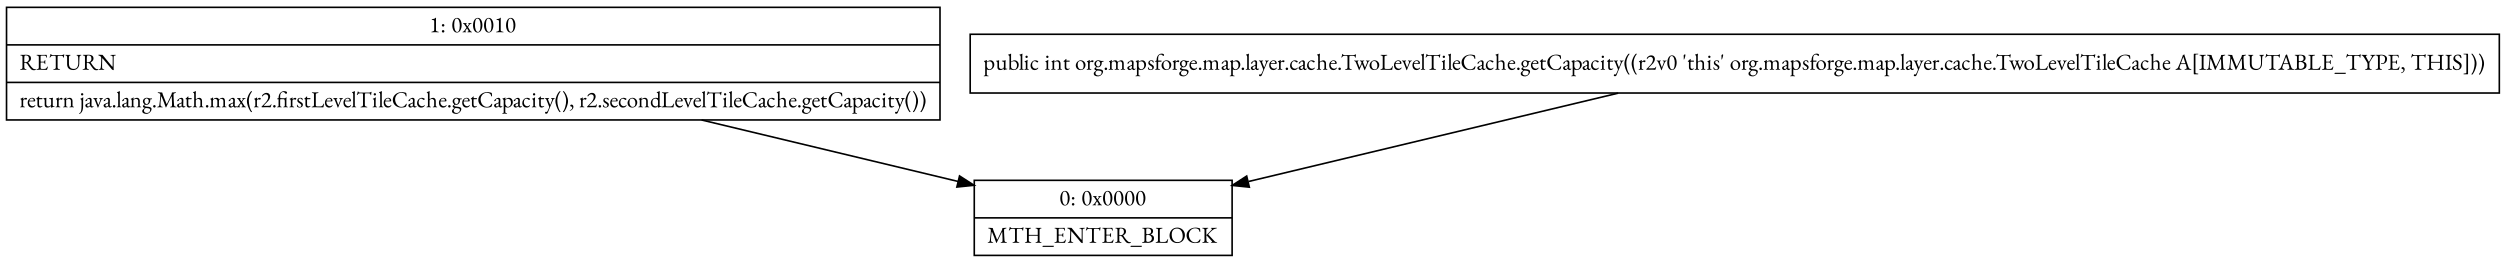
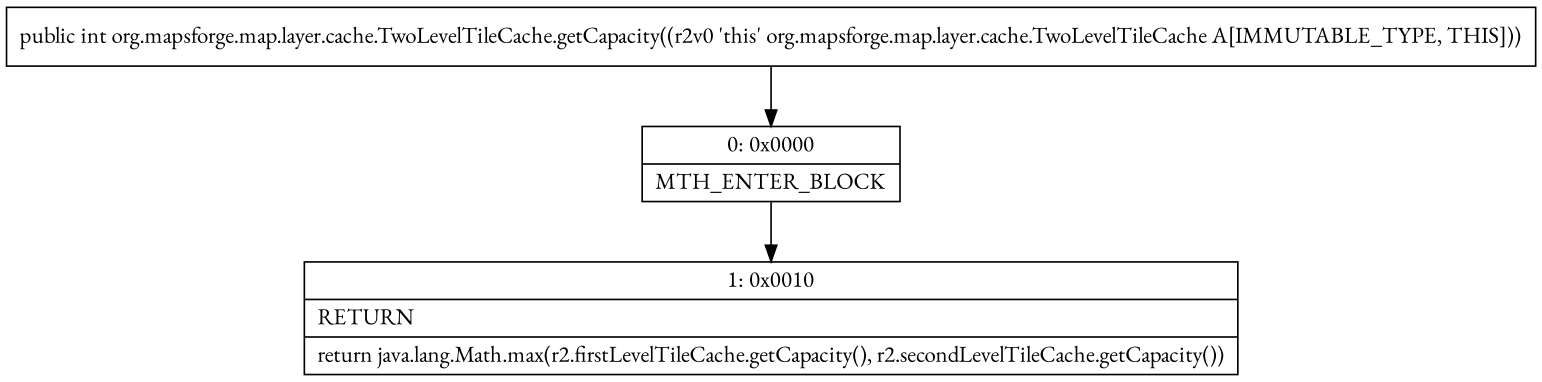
edge "1: 0x0010" -> "0: 0x0000": reversed
